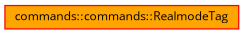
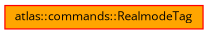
node "commands::commands::RealmodeTag": label "commands::commands::RealmodeTag" -> "atlas::commands::RealmodeTag"
